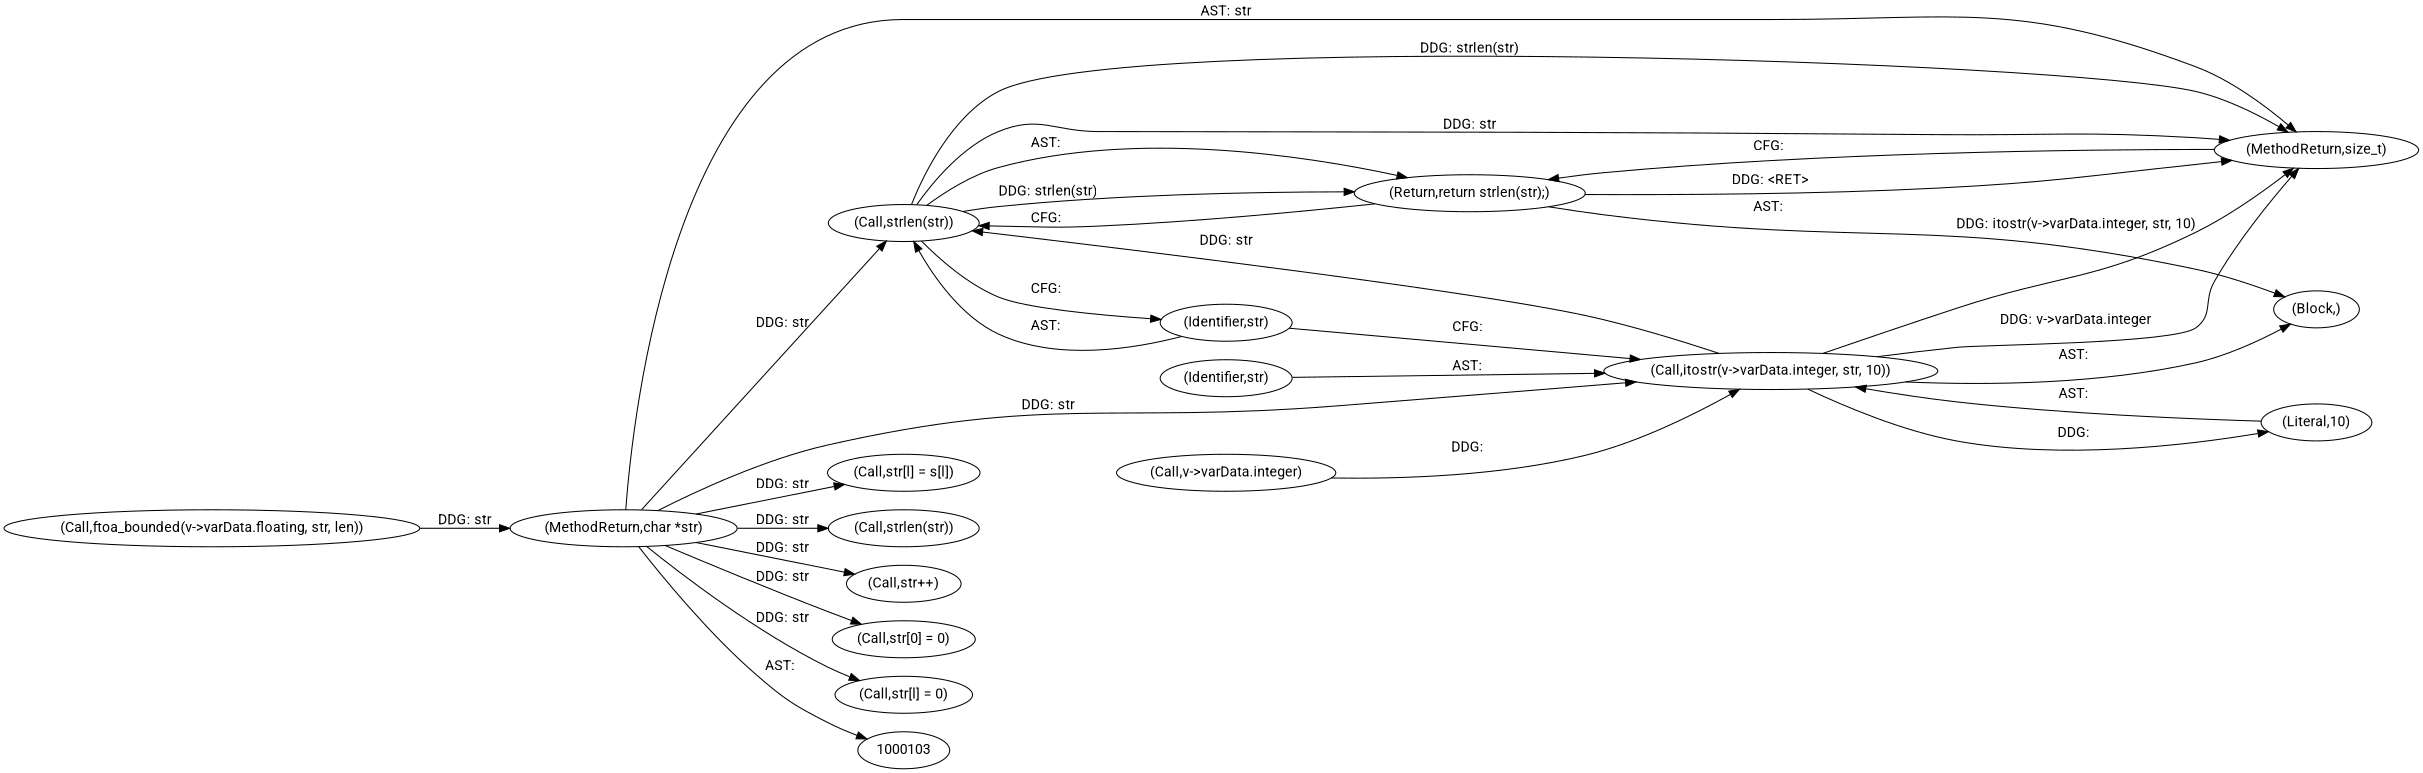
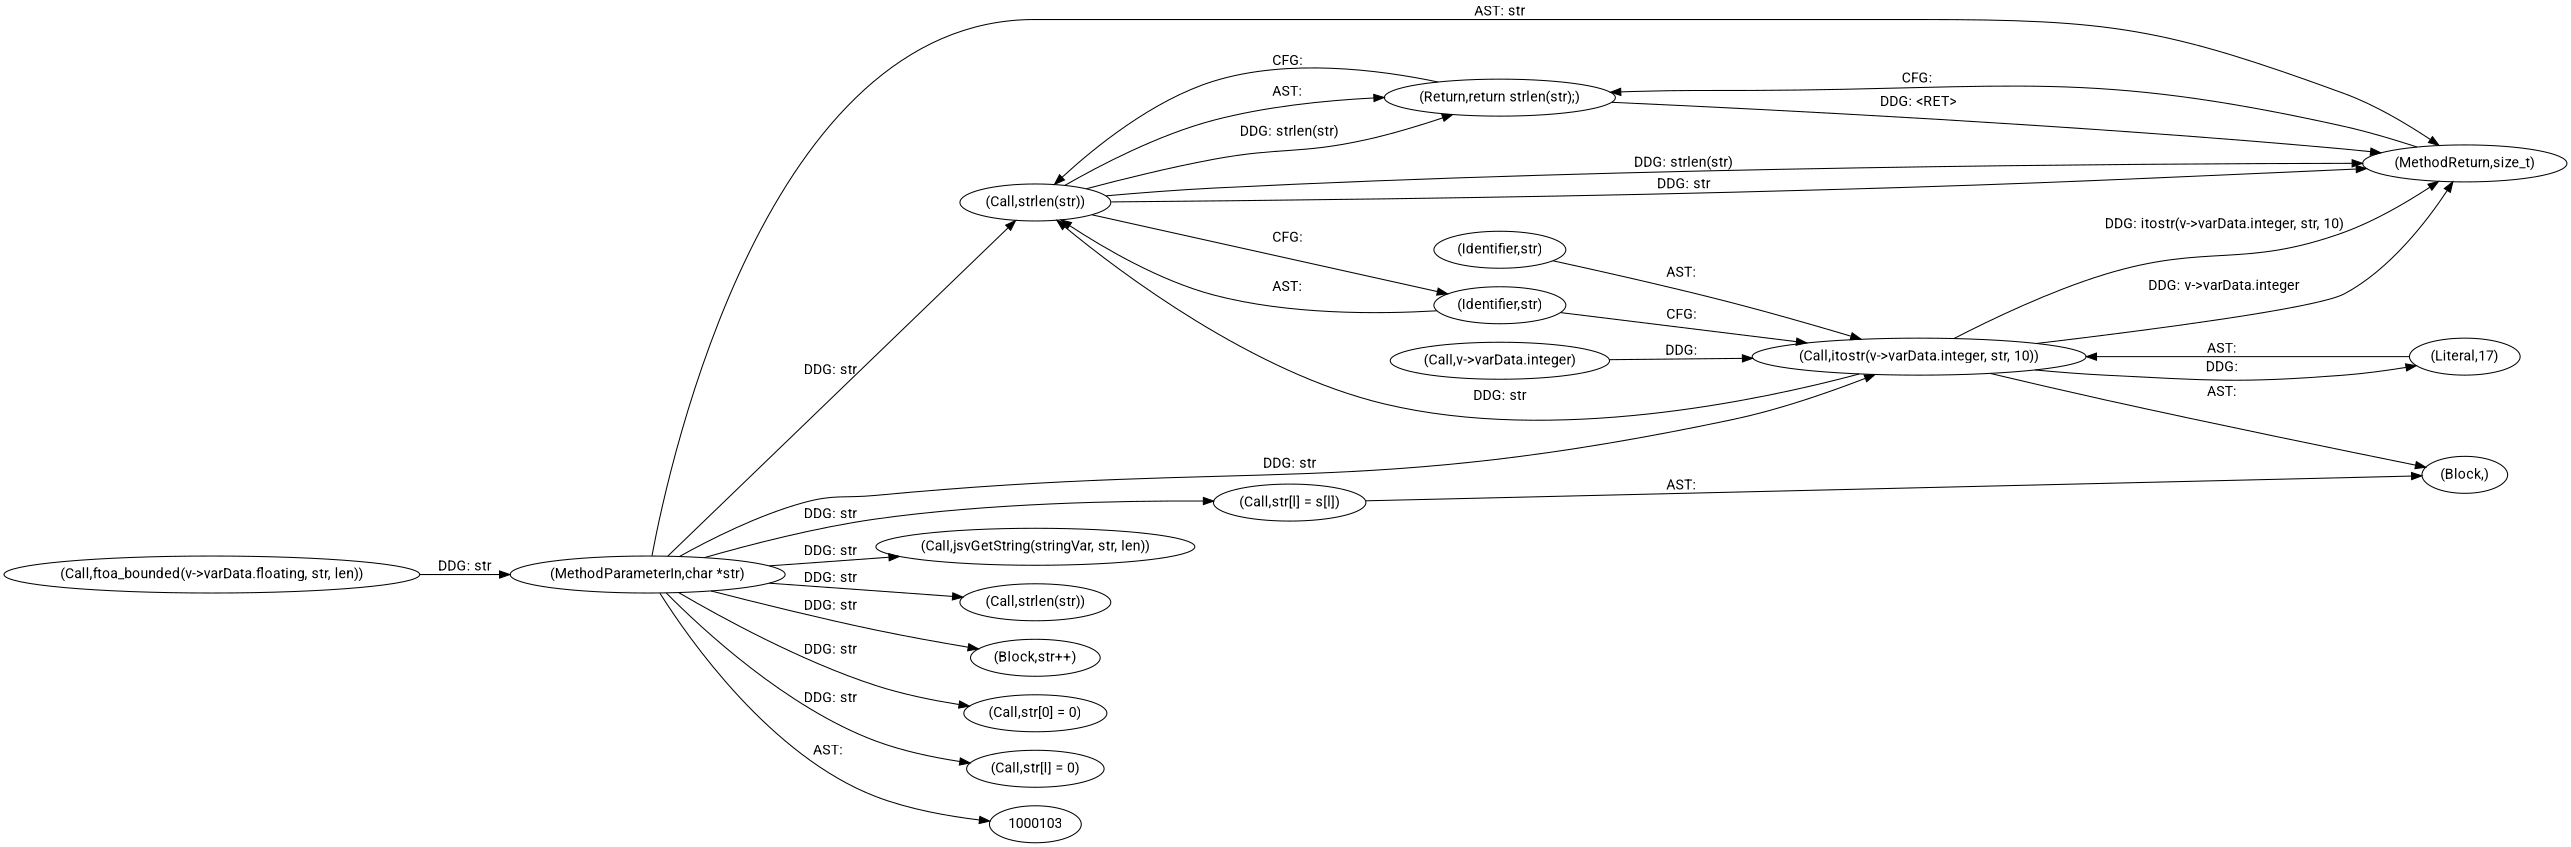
edge "(Return,return strlen(str);)" -> "(Block,)": now "(Call,str[l] = s[l])" -> "(Block,)"
node "(Literal,10)": label "(Literal,10)" -> "(Literal,17)"
node "(MethodReturn,char *str)": label "(MethodReturn,char *str)" -> "(MethodParameterIn,char *str)"
node "(Call,jsvGetString(stringVar, str, len))": added
node "(Call,str++)": label "(Call,str++)" -> "(Block,str++)"
